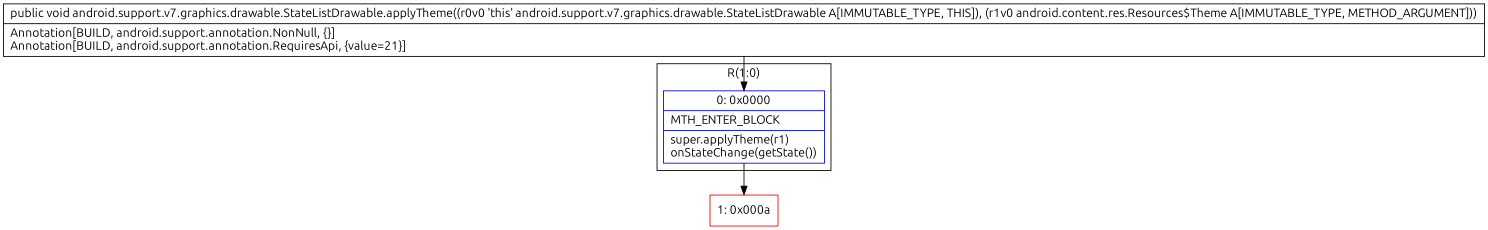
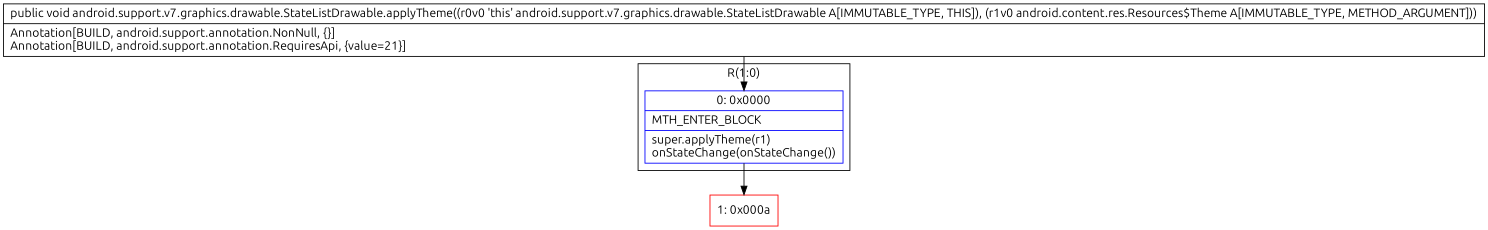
node "0: 0x0000": text "onStateChange(getState())" -> "onStateChange(onStateChange())"
